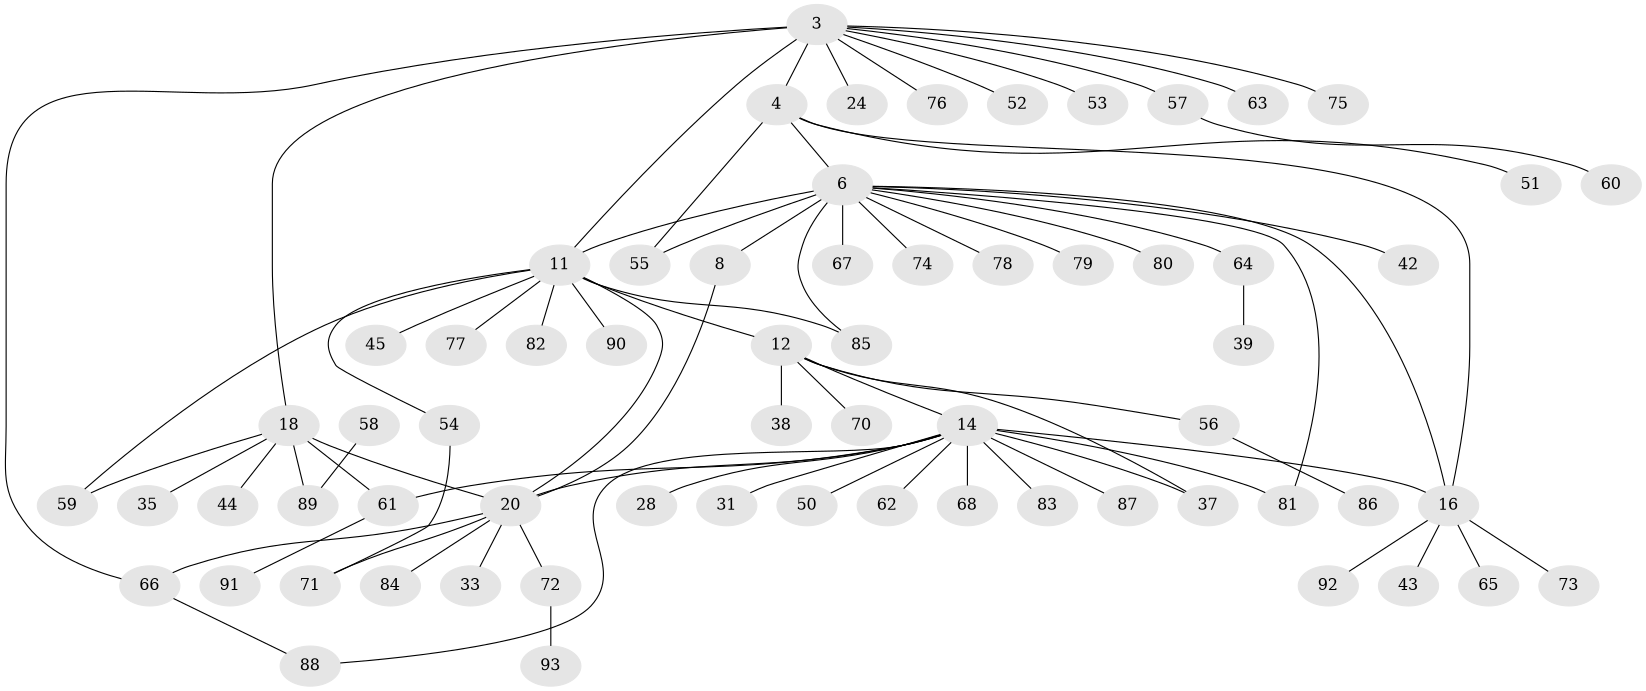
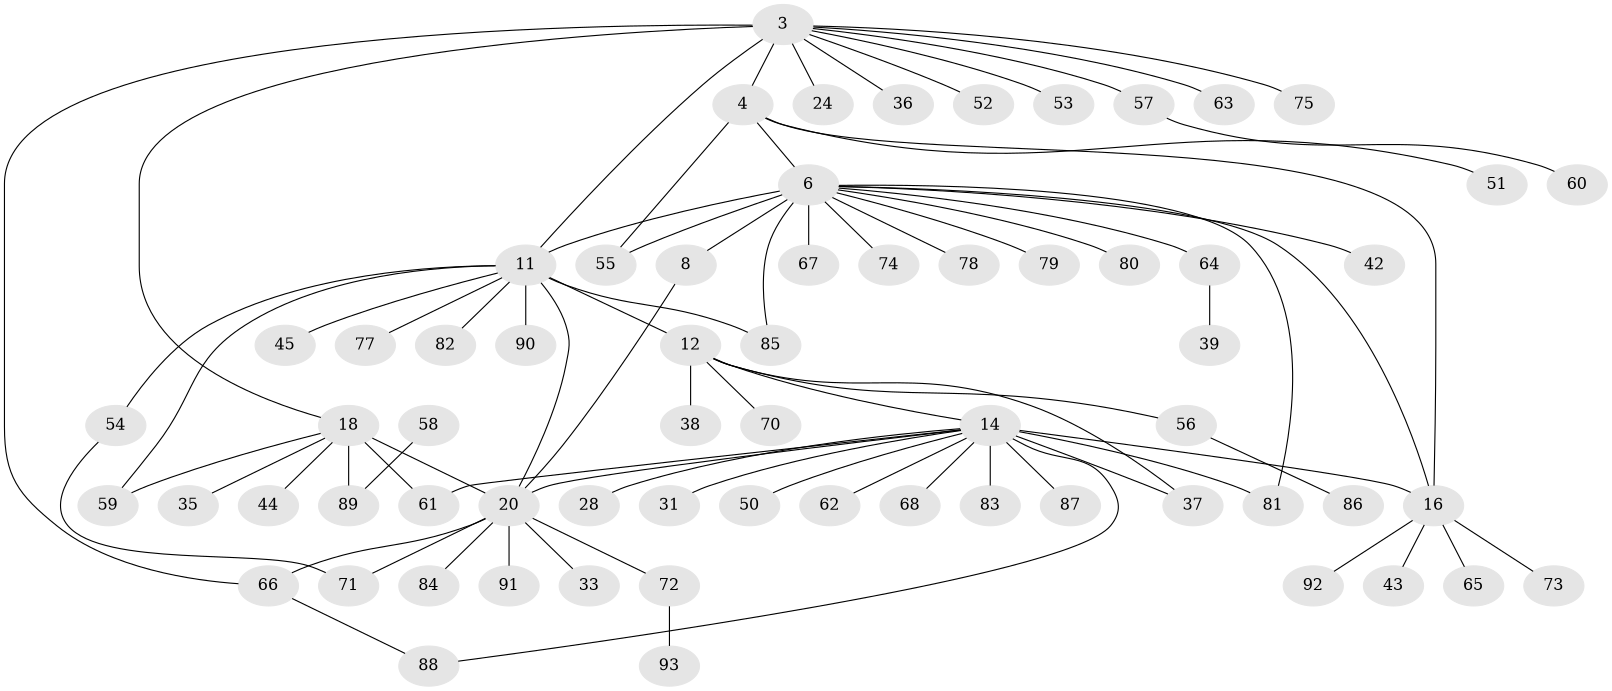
node "76": label "76" -> "36"
edge "61" -- "91": now "20" -- "91"
